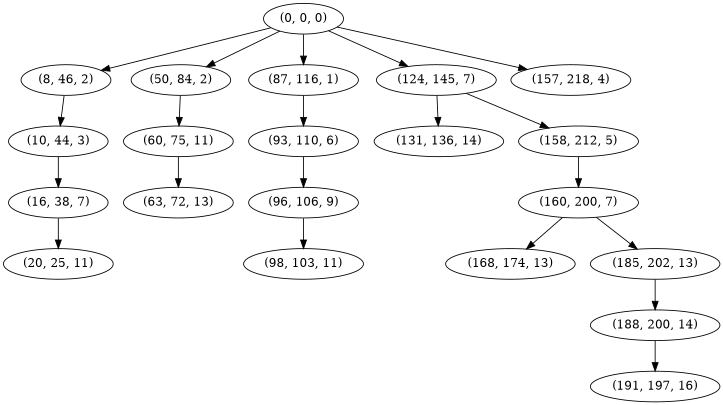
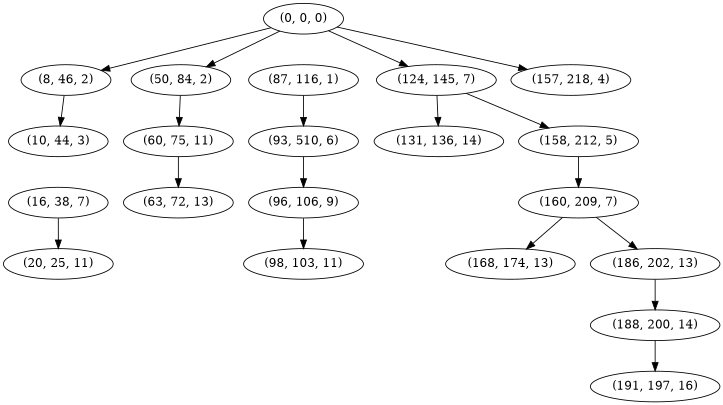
edge "(0, 0, 0)" -> "(87, 116, 1)": removed
node "(93, 110, 6)": label "(93, 110, 6)" -> "(93, 510, 6)"
edge "(10, 44, 3)" -> "(16, 38, 7)": removed
node "(160, 200, 7)": label "(160, 200, 7)" -> "(160, 209, 7)"
node "(185, 202, 13)": label "(185, 202, 13)" -> "(186, 202, 13)"
